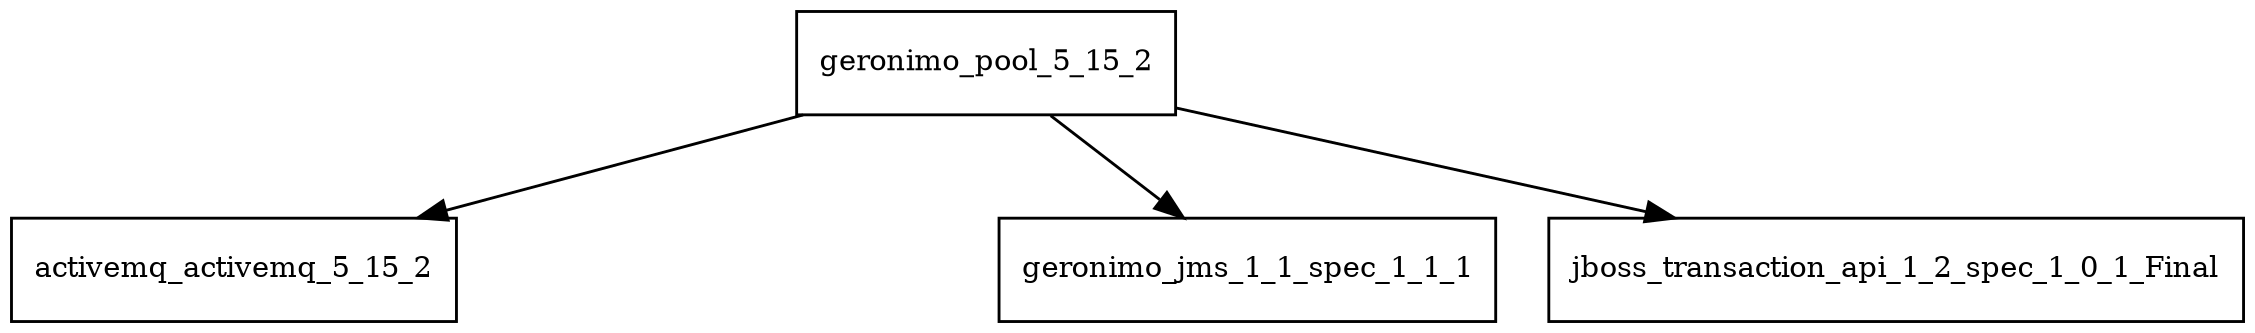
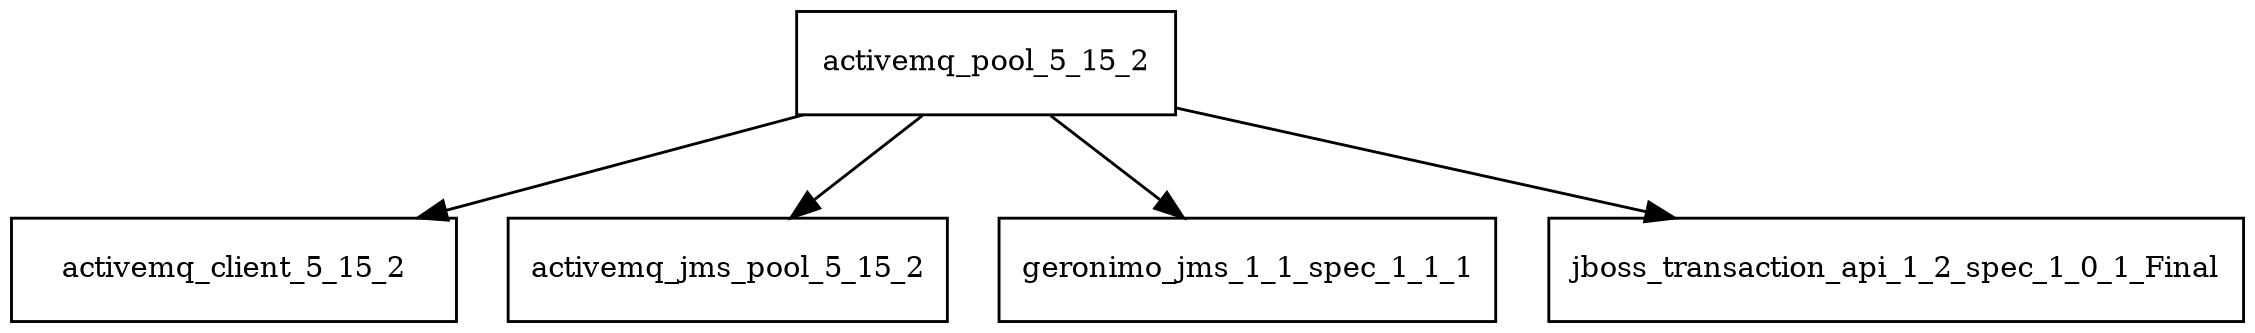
node "geronimo_pool_5_15_2": label "geronimo_pool_5_15_2" -> "activemq_pool_5_15_2"
node "activemq_activemq_5_15_2": label "activemq_activemq_5_15_2" -> "activemq_client_5_15_2"
node "activemq_jms_pool_5_15_2": added
